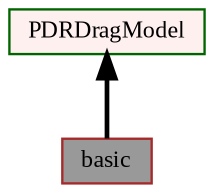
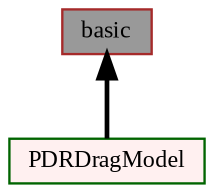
edge "basic" -> "PDRDragModel": reversed
